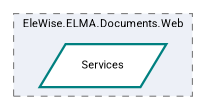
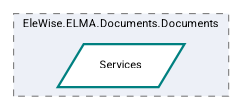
cluster "EleWise.ELMA.Documents.Web": label "EleWise.ELMA.Documents.Web" -> "EleWise.ELMA.Documents.Documents"
